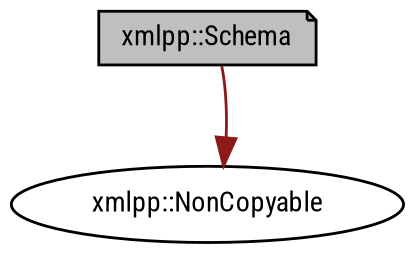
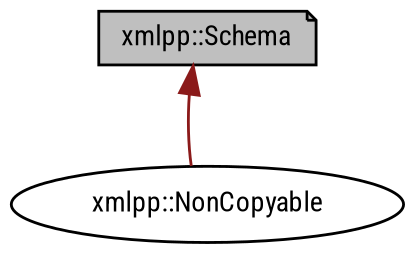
edge "xmlpp::Schema" -> "xmlpp::NonCopyable": reversed
